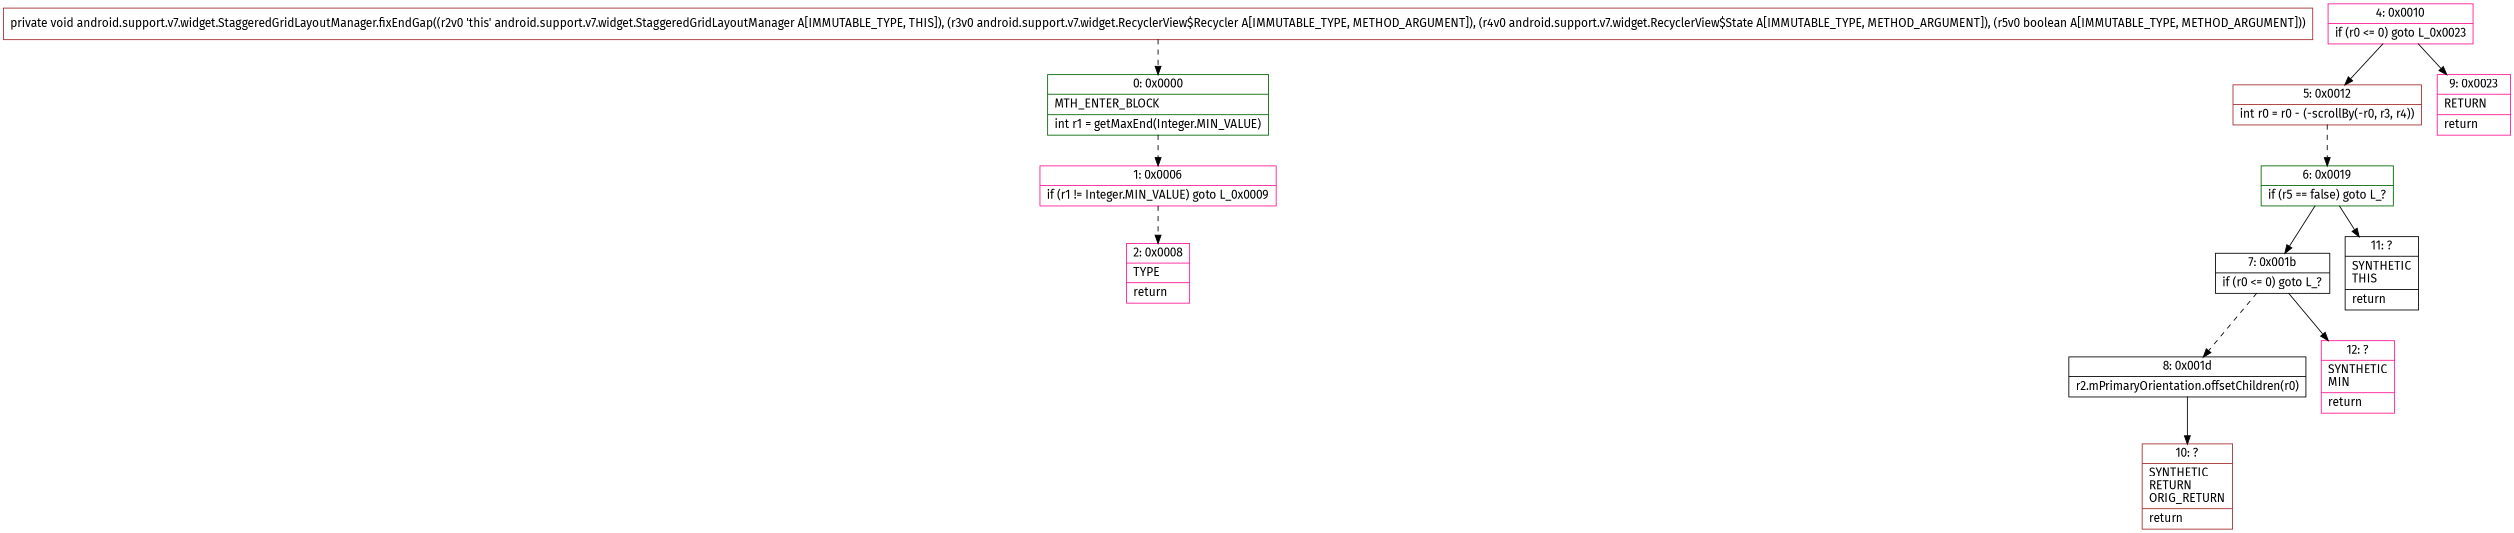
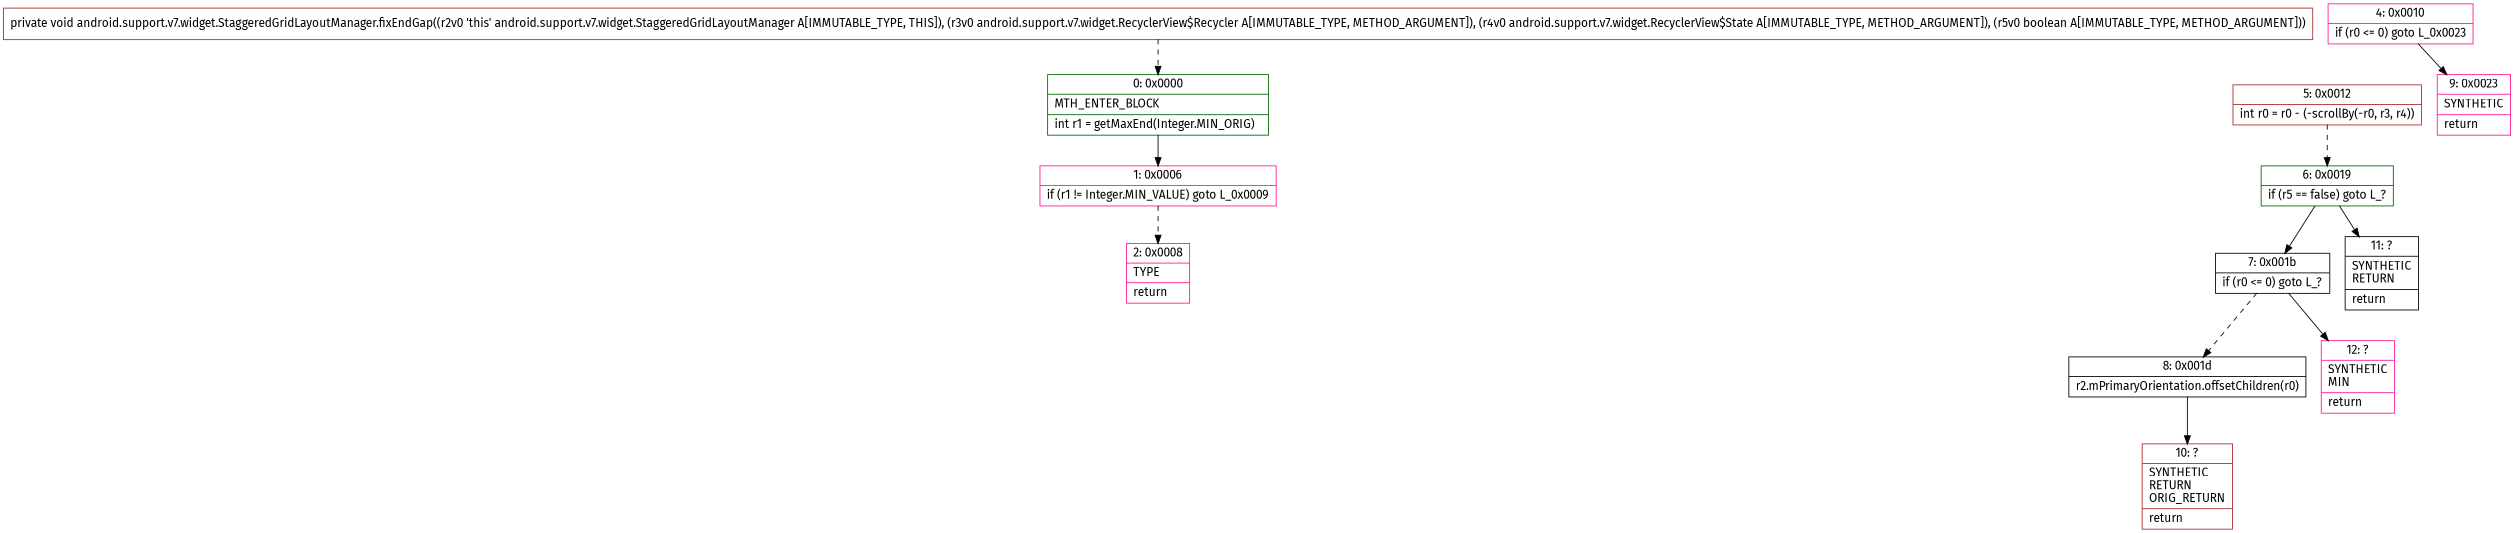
edge "4: 0x0010" -> "5: 0x0012": removed
node "9: 0x0023": text "RETURN" -> "SYNTHETIC"
node "0: 0x0000": text "int r1 = getMaxEnd(Integer.MIN_VALUE)" -> "int r1 = getMaxEnd(Integer.MIN_ORIG)"
edge "0: 0x0000" -> "1: 0x0006": style dashed -> solid
node "11: ?": text "THIS" -> "RETURN"
